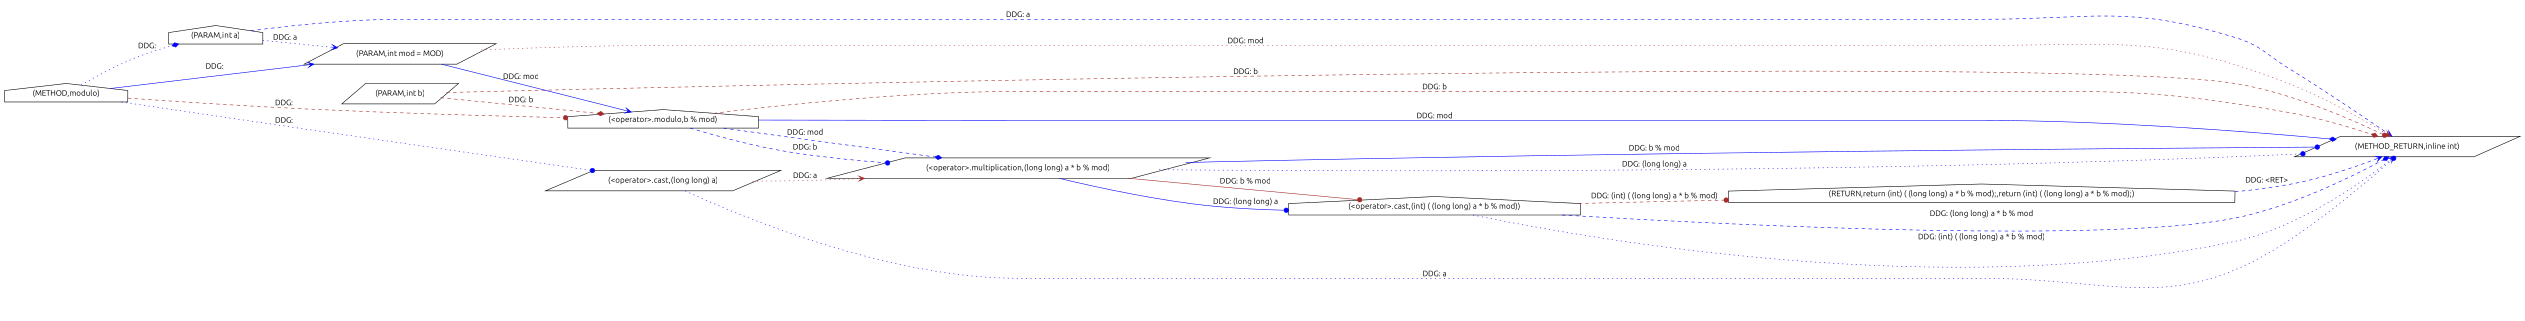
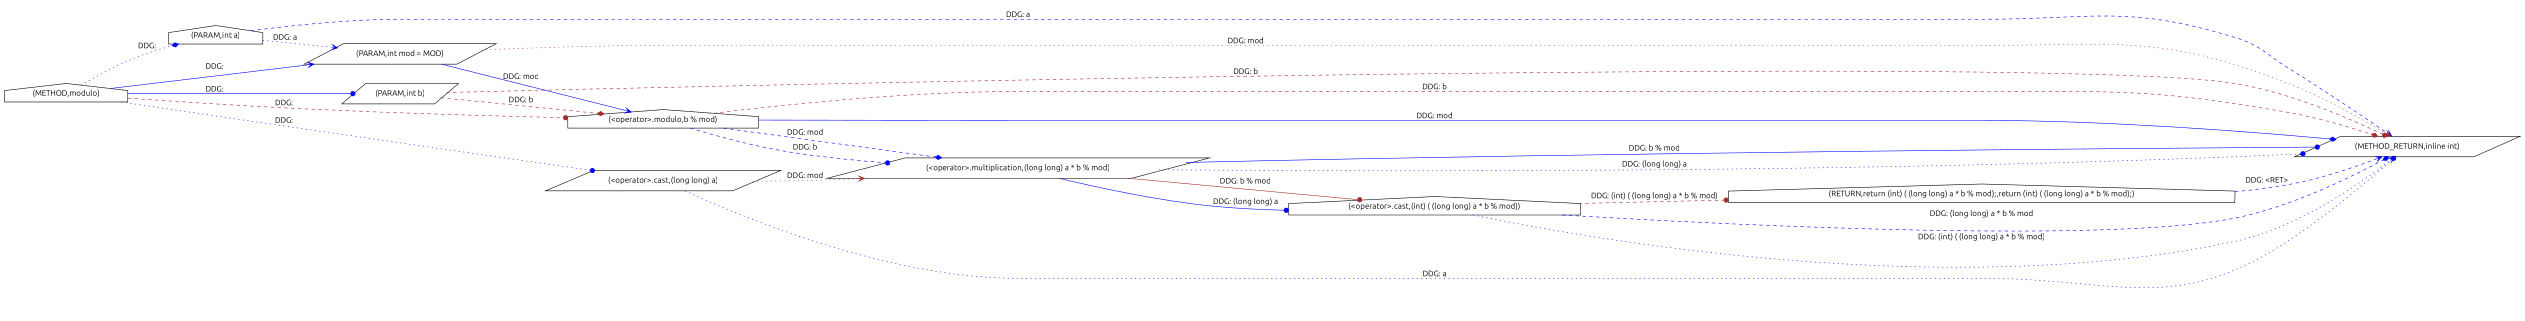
edge "(METHOD,modulo)" -> "(PARAM,int b)": added, label "DDG:"
edge "(<operator>.cast,(long long) a)" -> "(<operator>.multiplication,(long long) a * b % mod)": label "DDG: a" -> "DDG: mod"
